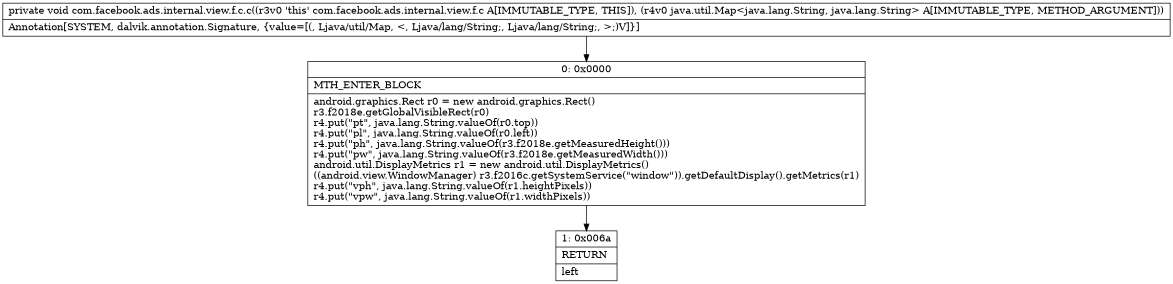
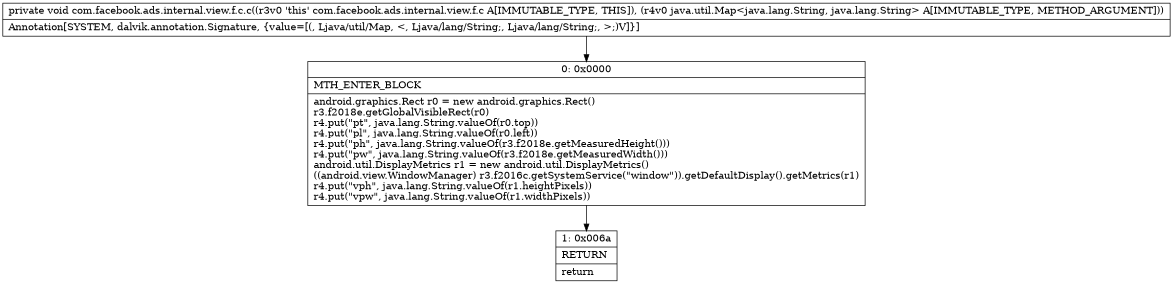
node "1: 0x006a": text "left" -> "return"
